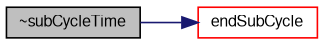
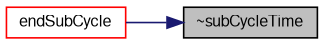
edge "~subCycleTime" -> "endSubCycle": reversed
